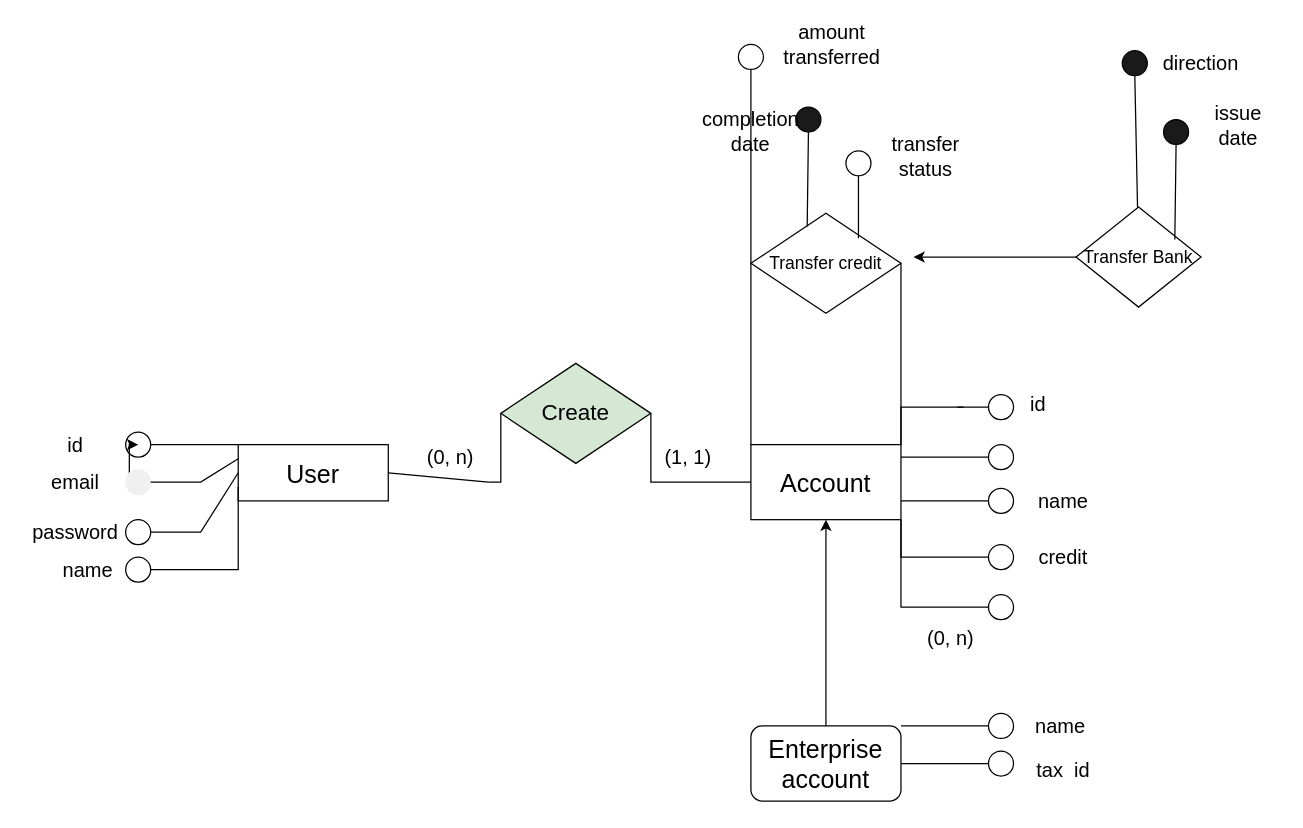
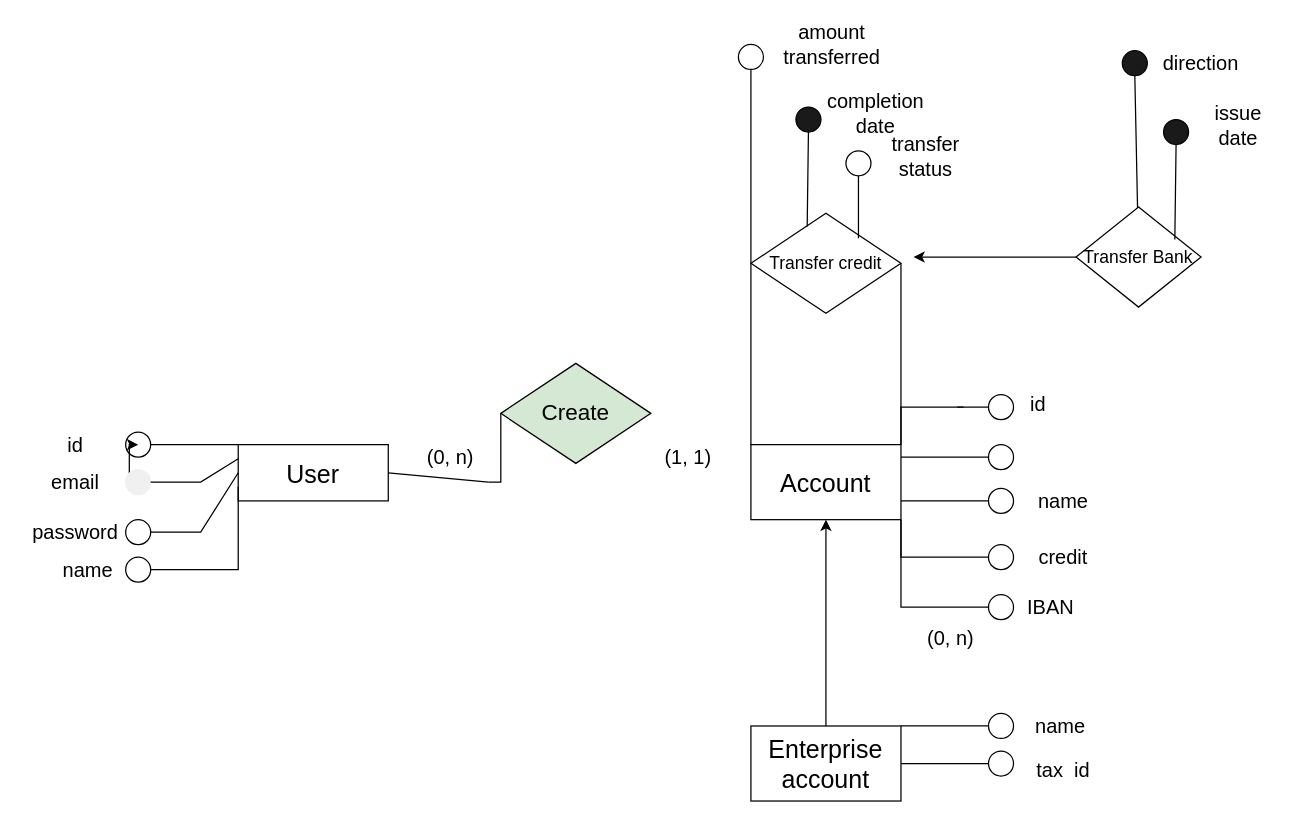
node "completion date": moved (751, 132) -> (876, 113)
edge "Create" -- "Account": removed
node "IBAN": added
node "Enterprise account": shape rounded rectangle -> rectangle
